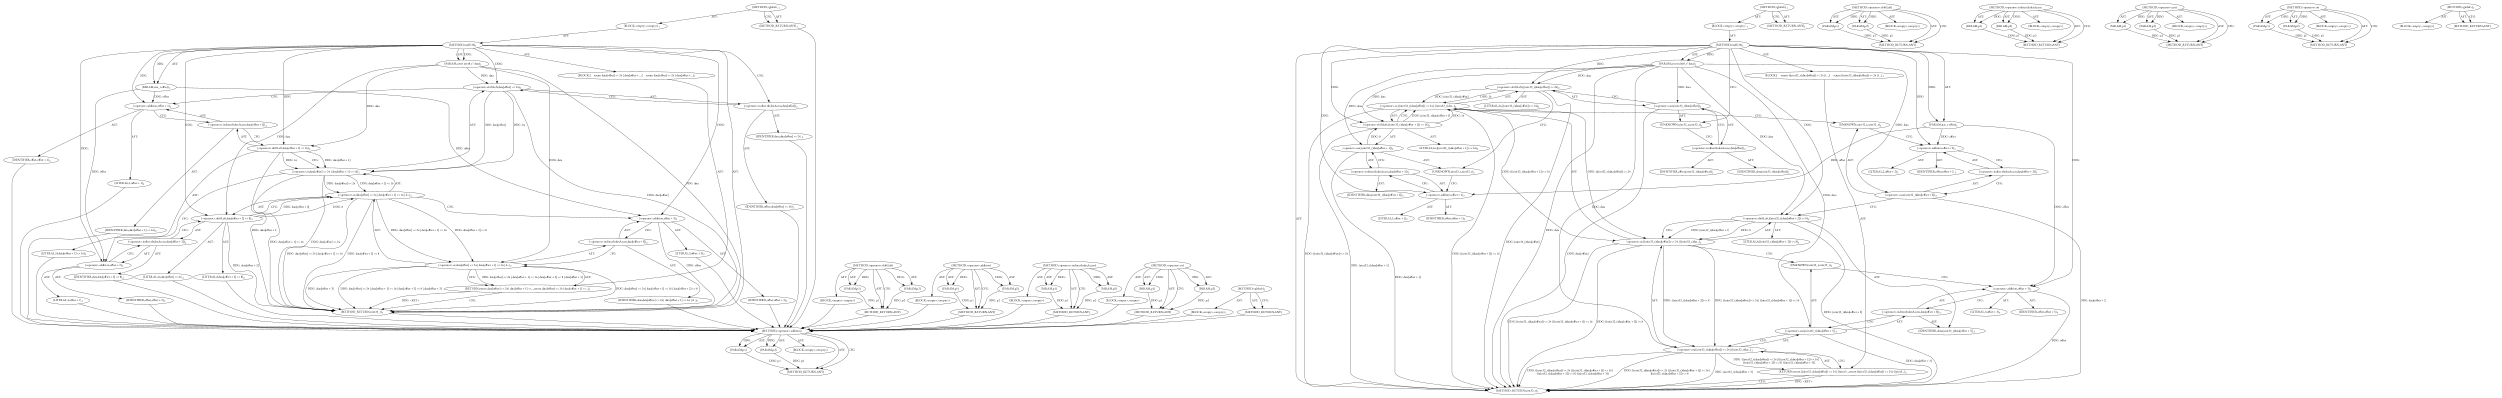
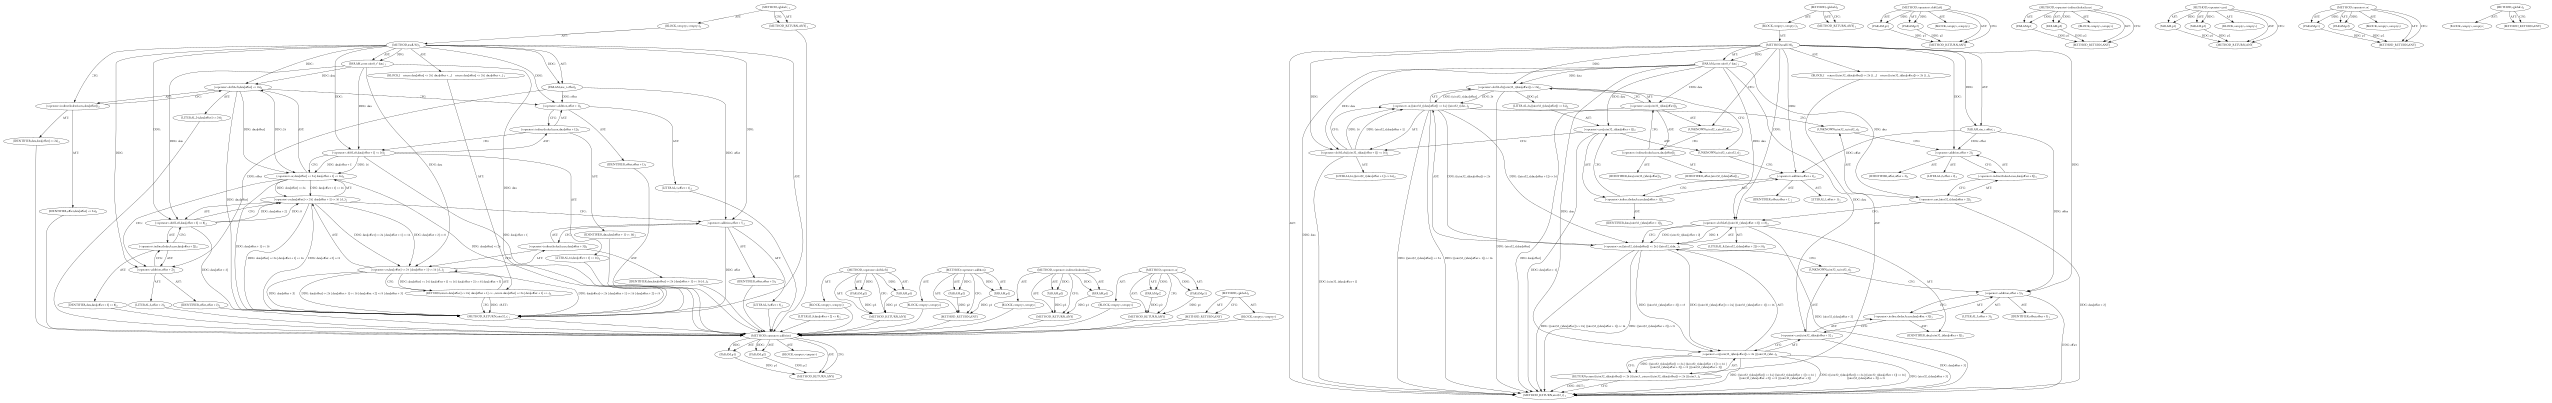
edge "(<operator>.shiftLeft,((uint32_t)data[offset]) << 24)" -> "(LITERAL,24,((uint32_t)data[offset]) << 24)": label "AST: " -> "DDG: p2"
edge "(<operator>.cast,(uint32_t)data[offset + 1])" -> "(<operator>.shiftLeft,((uint32_t)data[offset + 1]) << 16)": label "DDG: 8" -> "CFG: "
edge "(<operator>.shiftLeft,((uint32_t)data[offset + 1]) << 16)" -> "(<operator>.cast,(uint32_t)data[offset + 1])": now "(LITERAL,24,((uint32_t)data[offset]) << 24)" -> "(<operator>.cast,(uint32_t)data[offset + 1])"
edge "(<operator>.shiftLeft,data[offset + 2] << 8)" -> "(LITERAL,8,data[offset + 2] << 8)": removed, label "AST:"
edge "(<operator>.shiftLeft,data[offset + 2] << 8)" -> "(LITERAL,24,data[offset] << 24)": now "(<operator>.shiftLeft,data[offset] << 24)" -> "(LITERAL,24,data[offset] << 24)"
